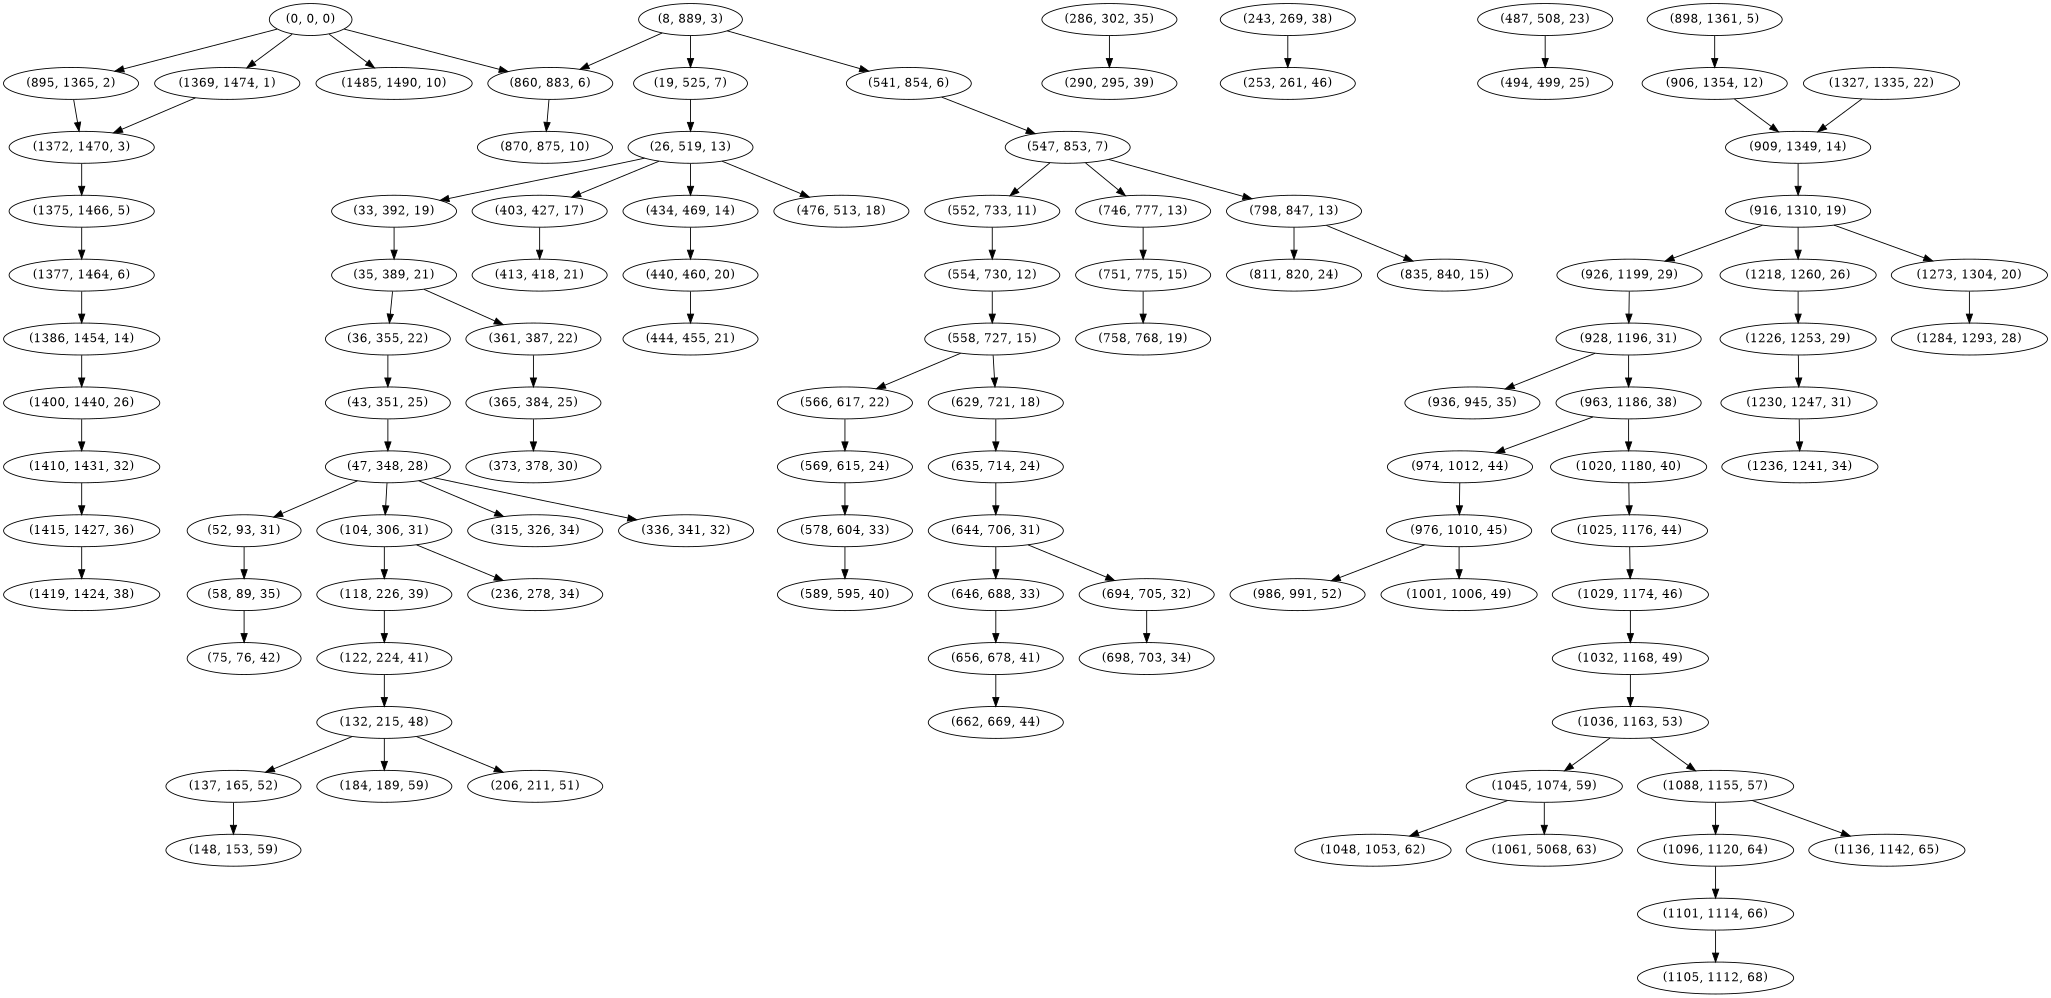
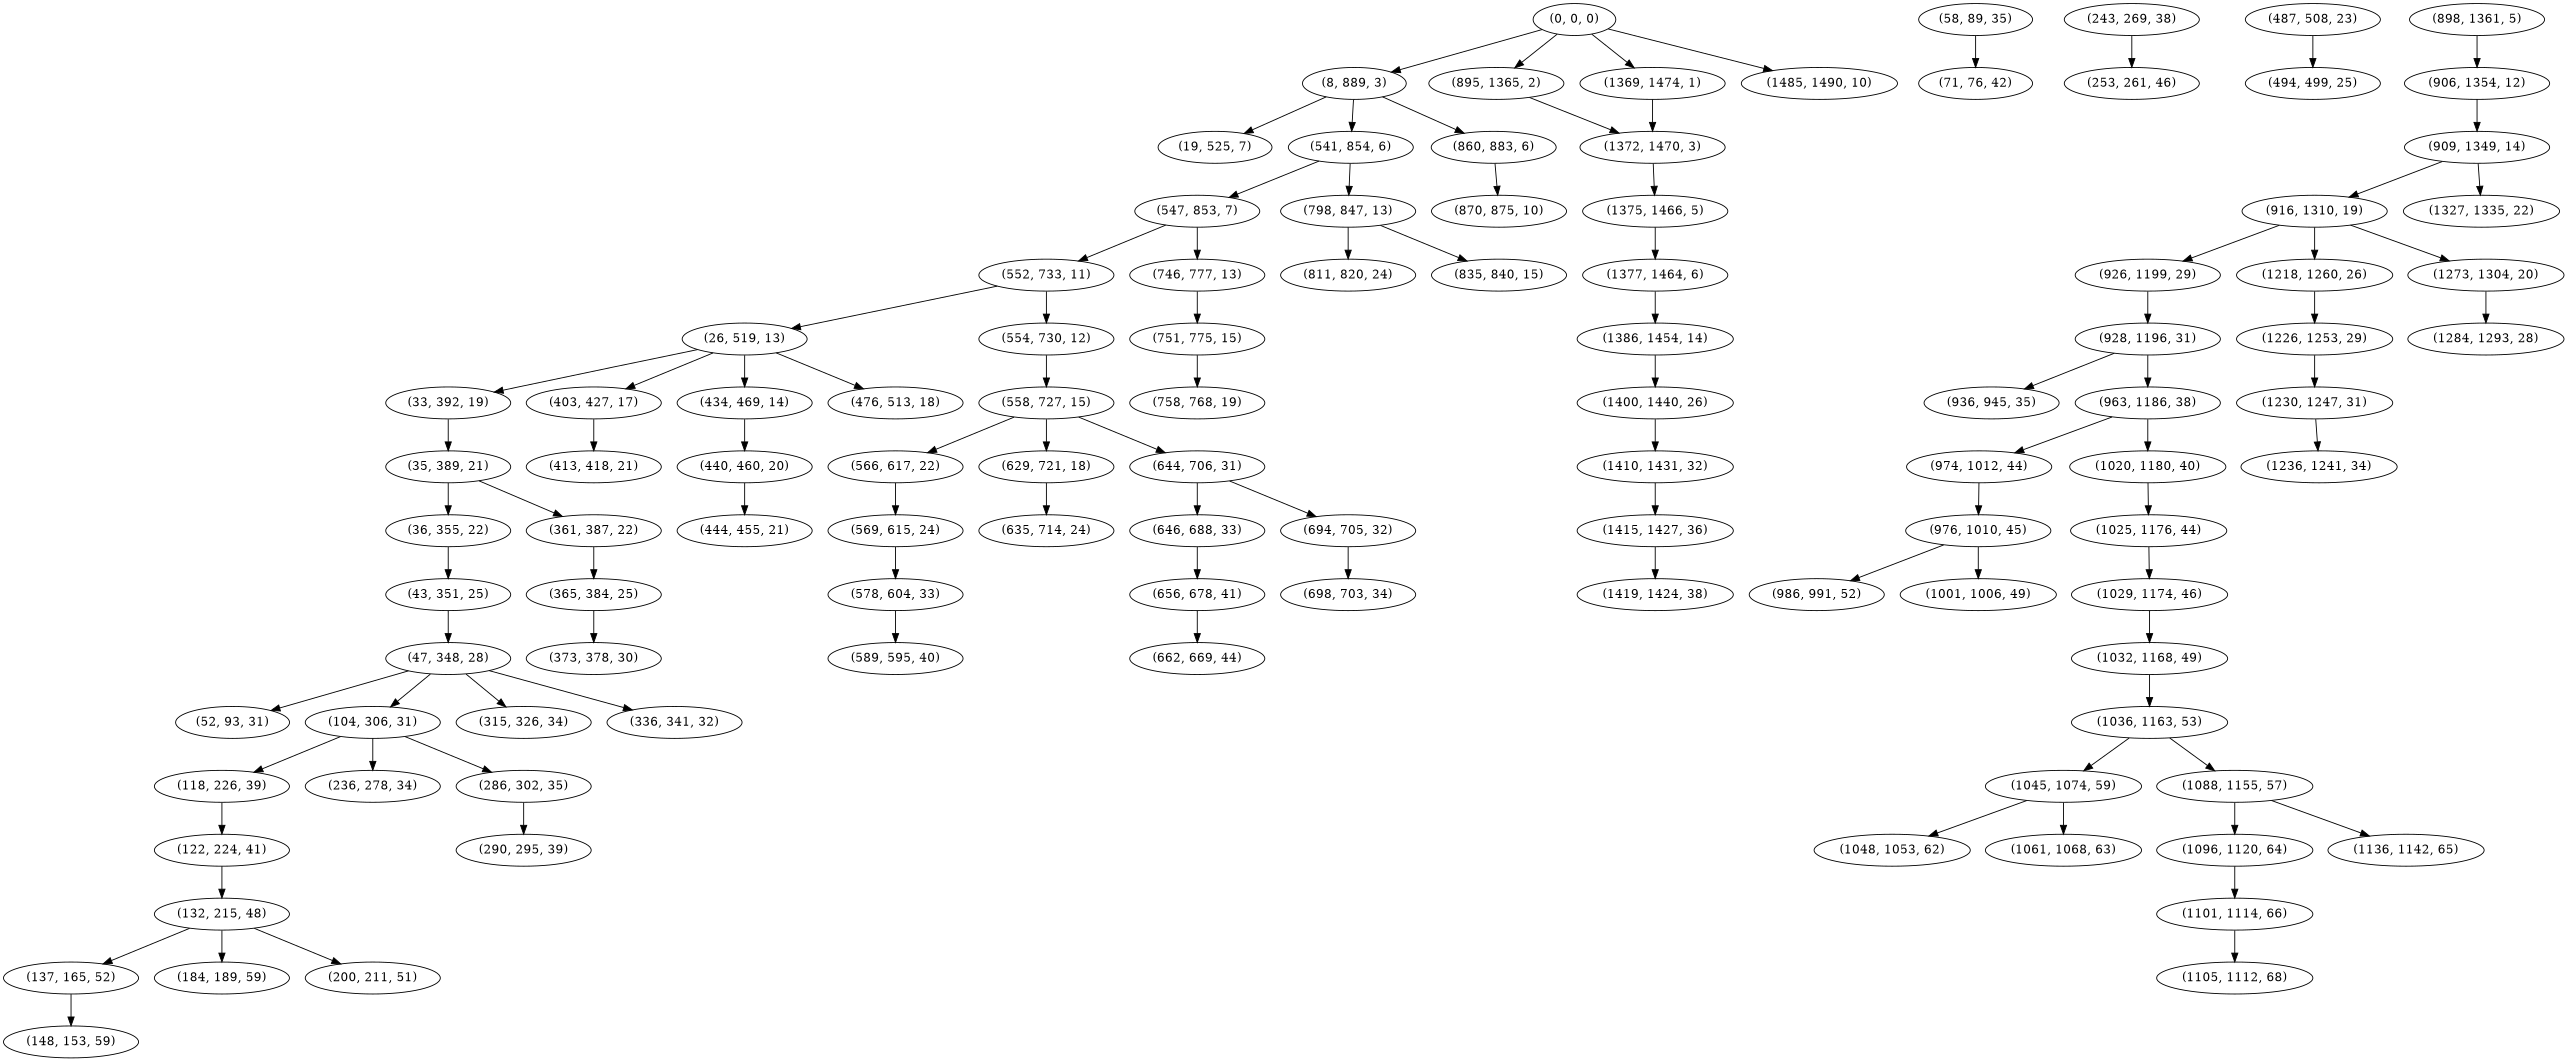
edge "(0, 0, 0)" -> "(860, 883, 6)": now "(0, 0, 0)" -> "(8, 889, 3)"
edge "(19, 525, 7)" -> "(26, 519, 13)": now "(552, 733, 11)" -> "(26, 519, 13)"
edge "(1327, 1335, 22)" -> "(909, 1349, 14)": reversed
edge "(547, 853, 7)" -> "(798, 847, 13)": now "(541, 854, 6)" -> "(798, 847, 13)"
edge "(635, 714, 24)" -> "(644, 706, 31)": now "(558, 727, 15)" -> "(644, 706, 31)"
edge "(52, 93, 31)" -> "(58, 89, 35)": removed
node "(75, 76, 42)": label "(75, 76, 42)" -> "(71, 76, 42)"
edge "(104, 306, 31)" -> "(286, 302, 35)": added
node "(206, 211, 51)": label "(206, 211, 51)" -> "(200, 211, 51)"
node "(1061, 5068, 63)": label "(1061, 5068, 63)" -> "(1061, 1068, 63)"
